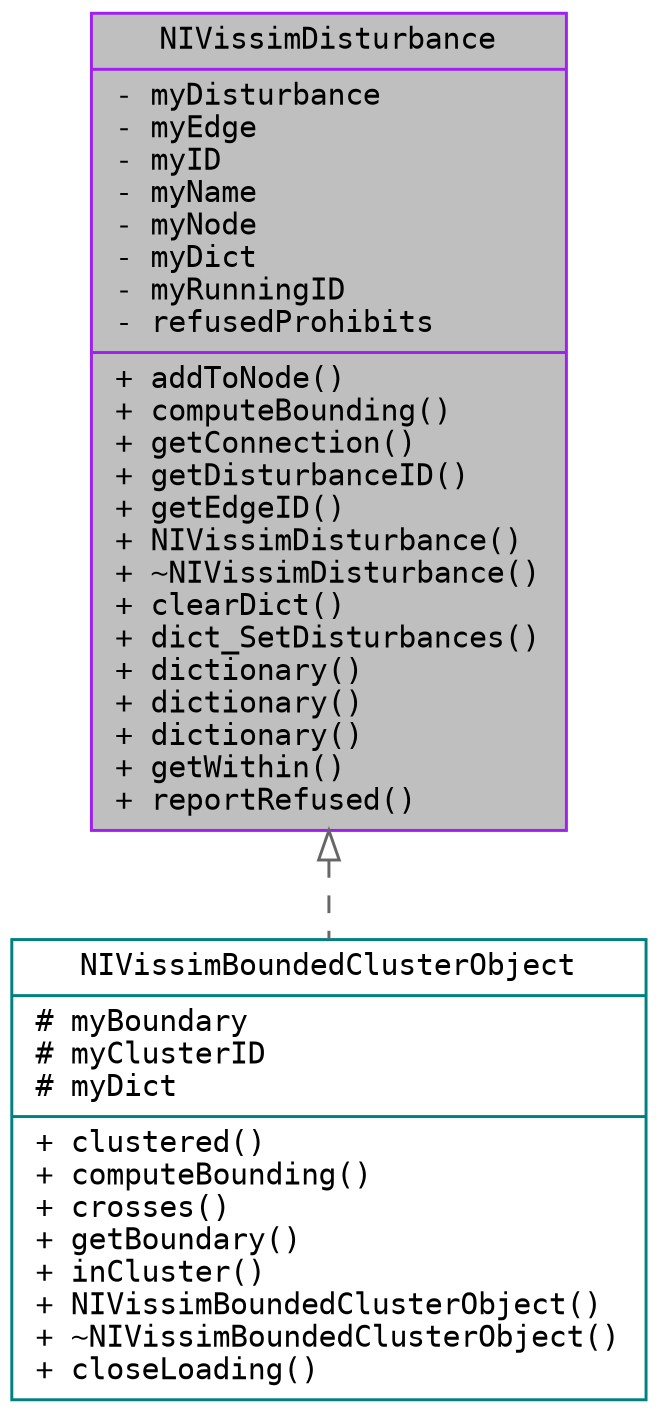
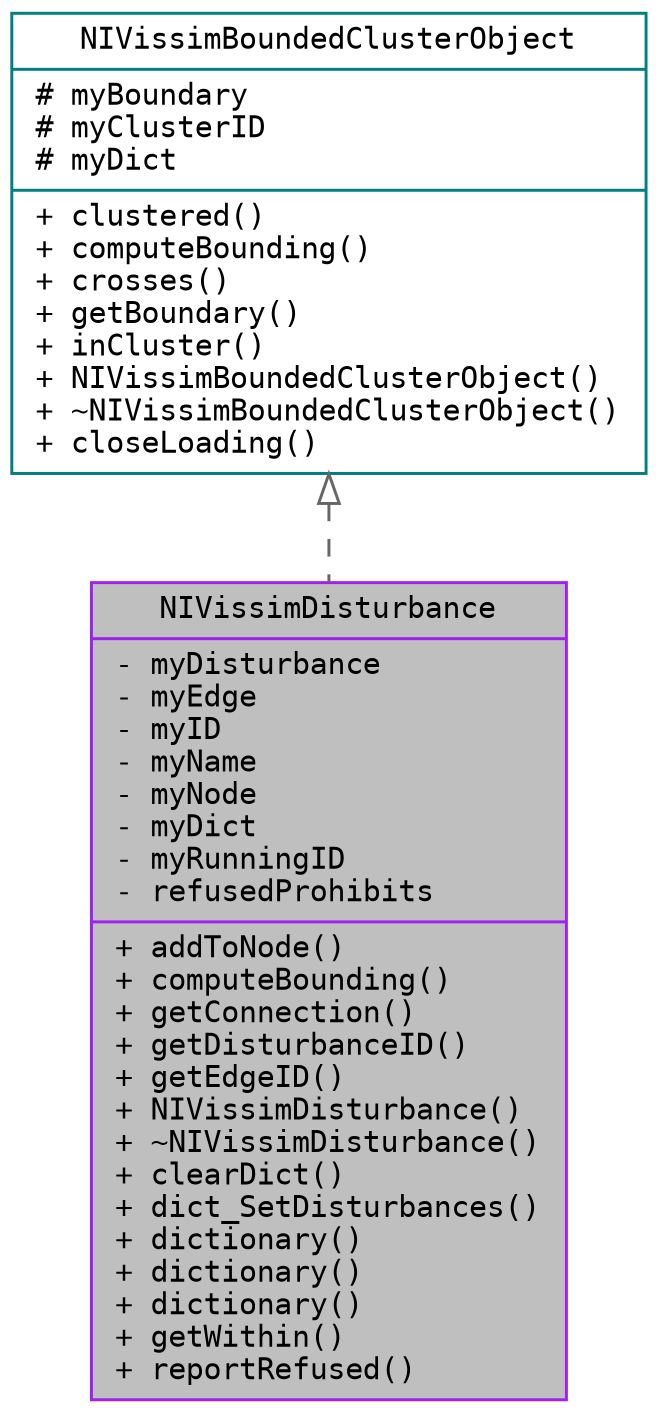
edge "NIVissimBoundedClusterObject" -> "NIVissimDisturbance": reversed
